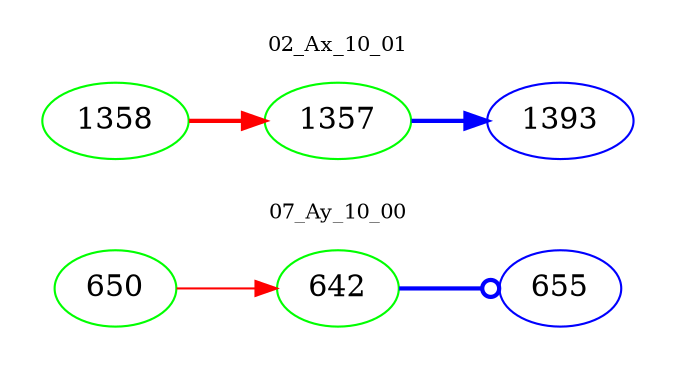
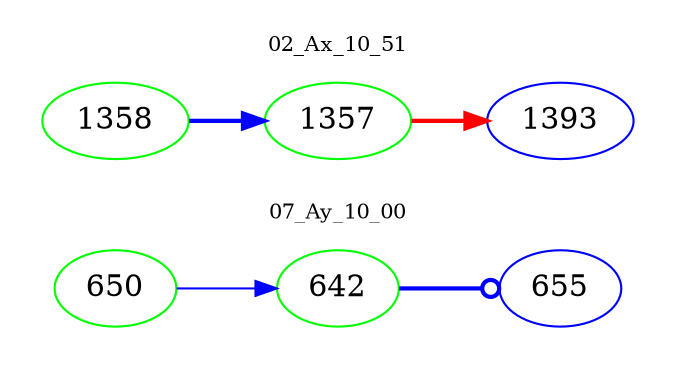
cluster "02_Ax_10_01": label "02_Ax_10_01" -> "02_Ax_10_51"
edge "1358" -> "1357": color red -> blue
edge "1357" -> "1393": color blue -> red
edge "650" -> "642": color red -> blue
